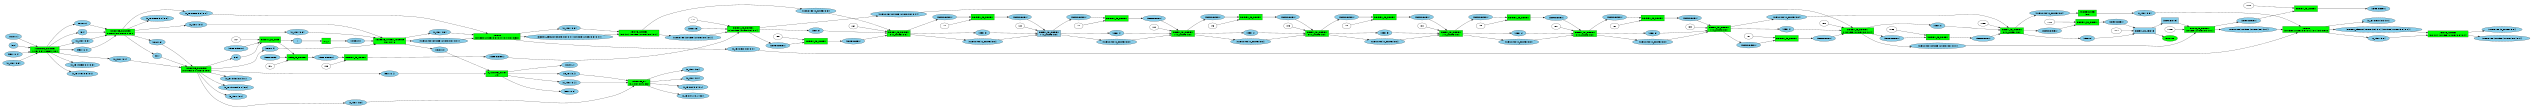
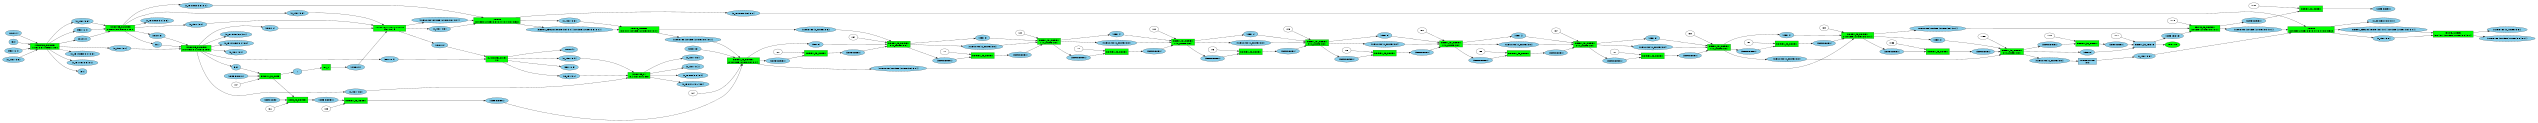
node "/escape-danger (c 0)": fillcolor green -> skyblue
node "(stage resolve)": shape box -> ellipse
edge "(e 2)" -> "/introduce_character 2 friend (c 0) friend 2 15 1": removed
node "process_to_progress 7 (in_danger (c 0))": fillcolor skyblue -> green
